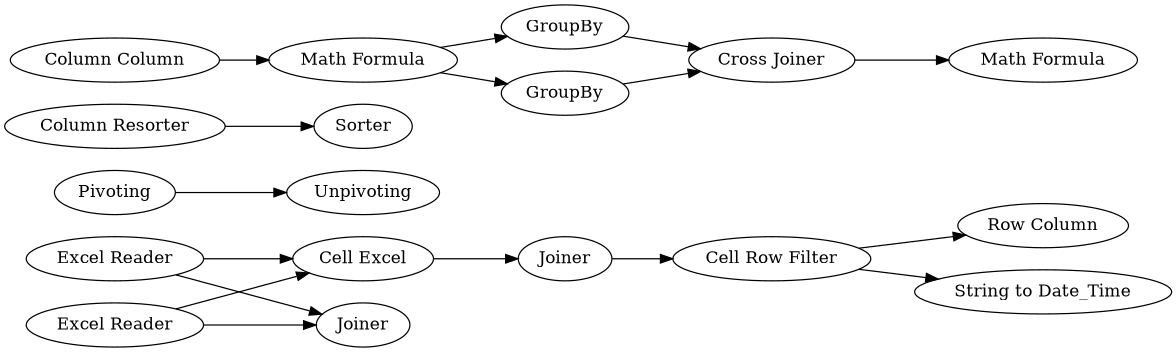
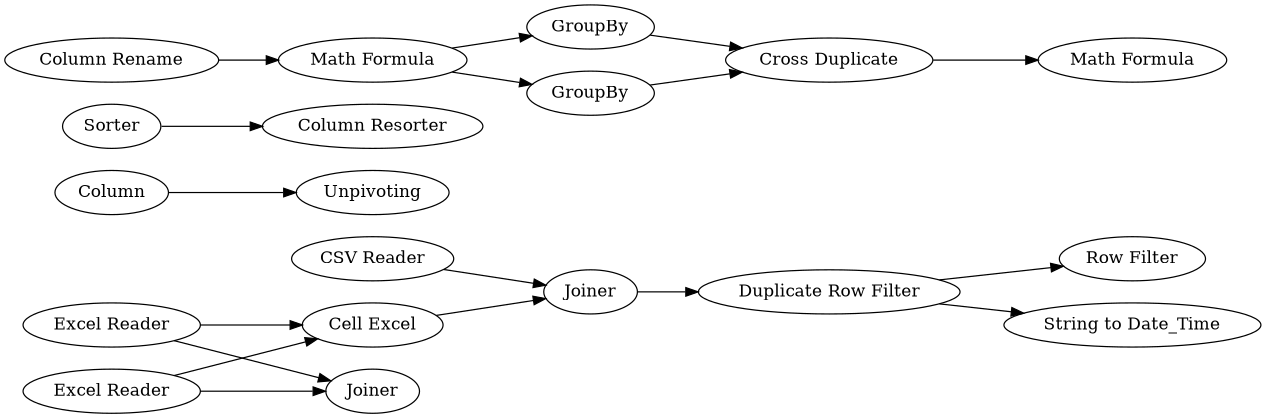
node "Column Column": label "Column Column" -> "Column Rename"
node "Cross Joiner": label "Cross Joiner" -> "Cross Duplicate"
edge "Column Resorter" -> "Sorter": reversed
node "Pivoting": label "Pivoting" -> "Column"
node "Row Column": label "Row Column" -> "Row Filter"
node "CSV Reader": added
node "Cell Row Filter": label "Cell Row Filter" -> "Duplicate Row Filter"
